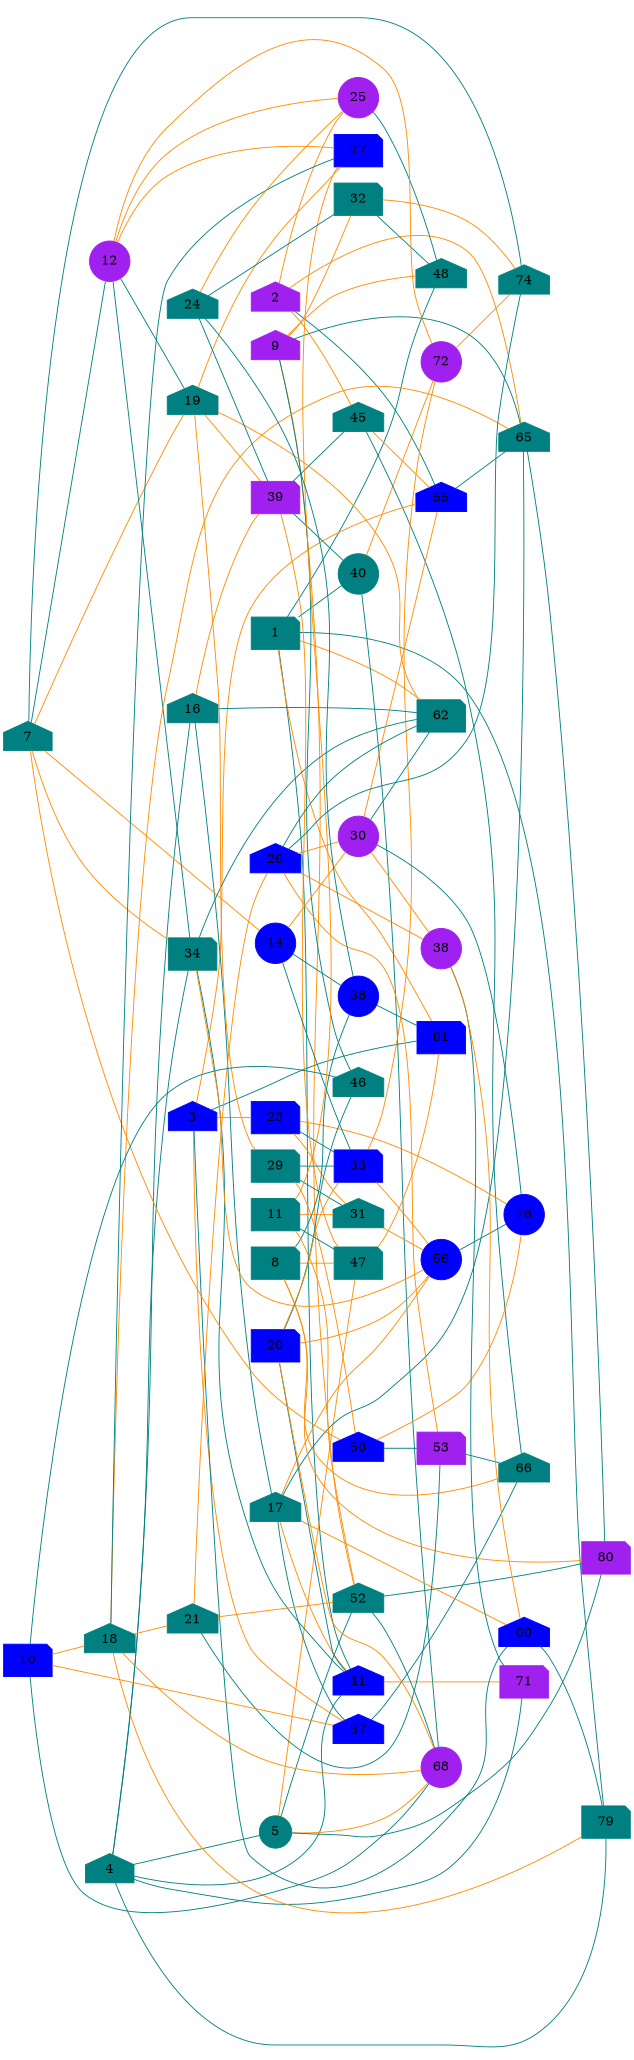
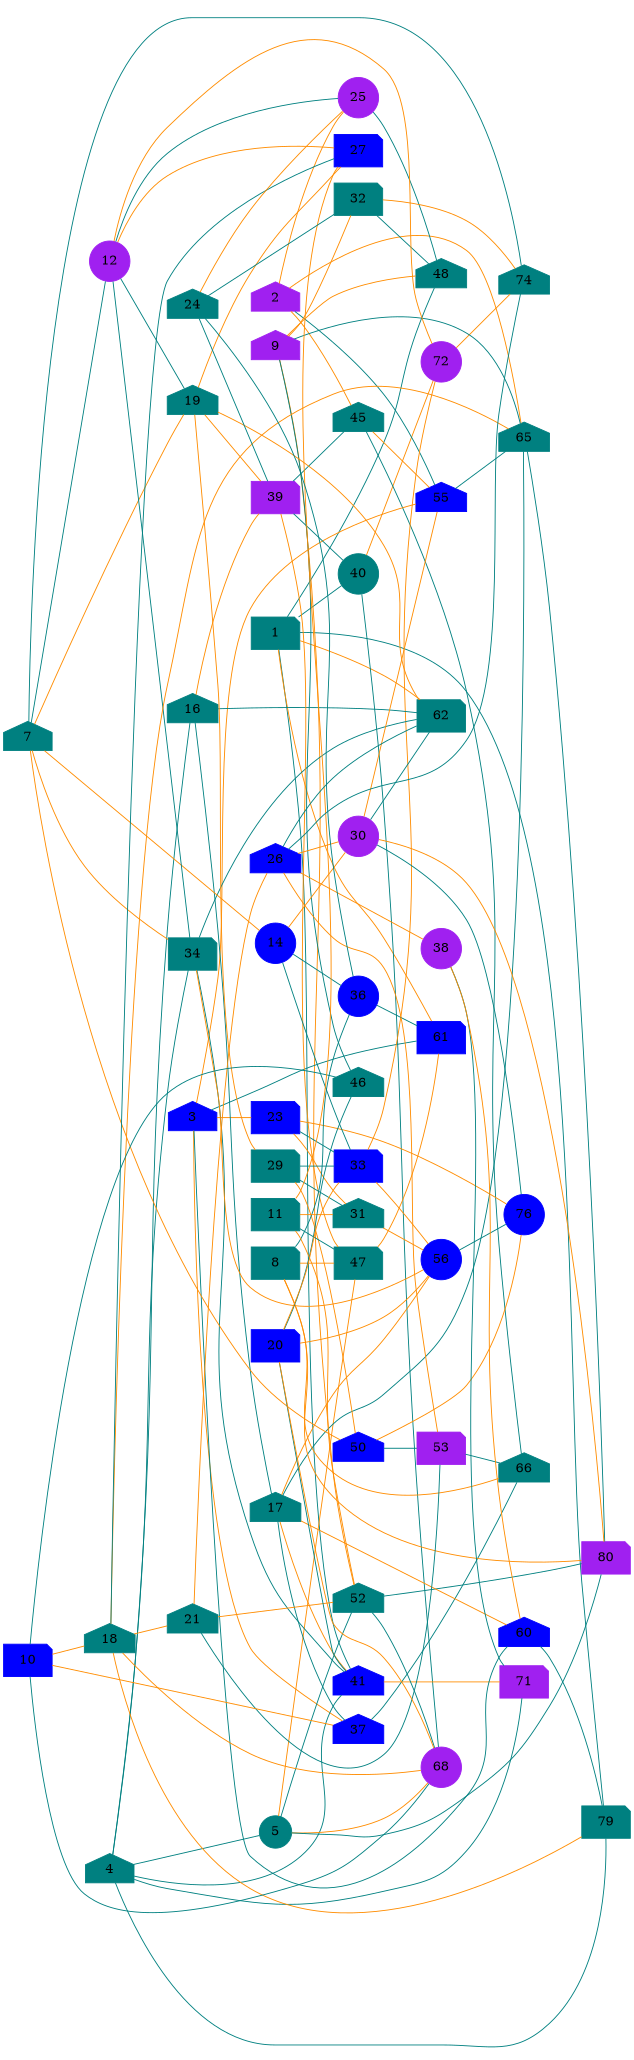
edge "25" -- "12": color darkorange -> teal
edge "30" -- "38": now "30" -- "80"
